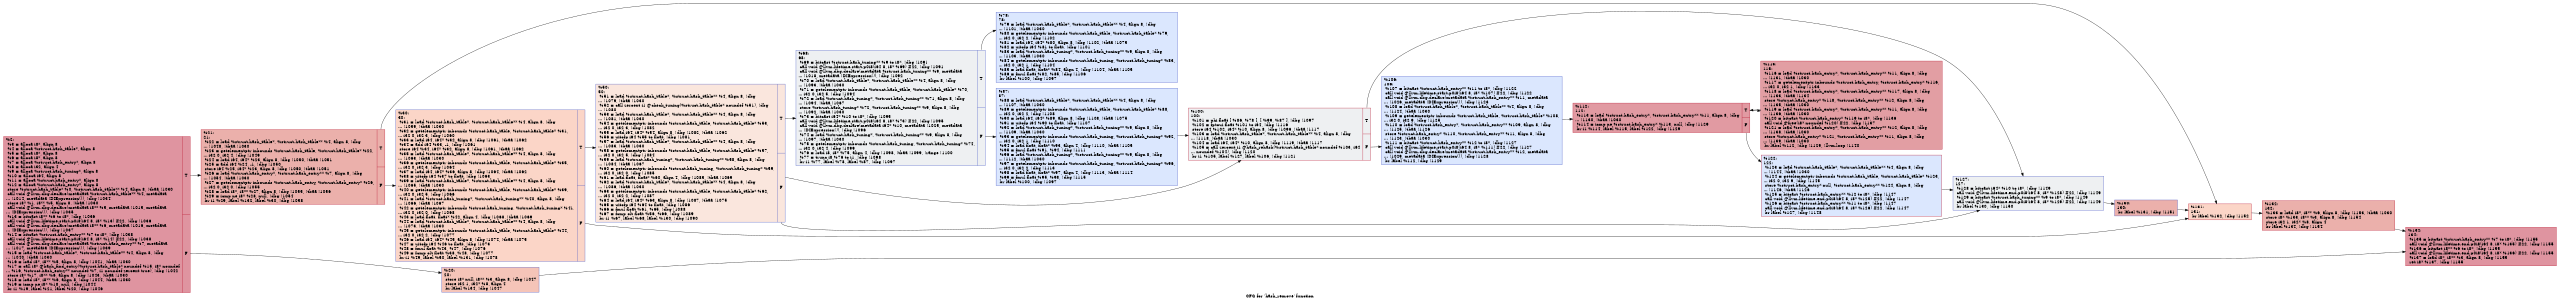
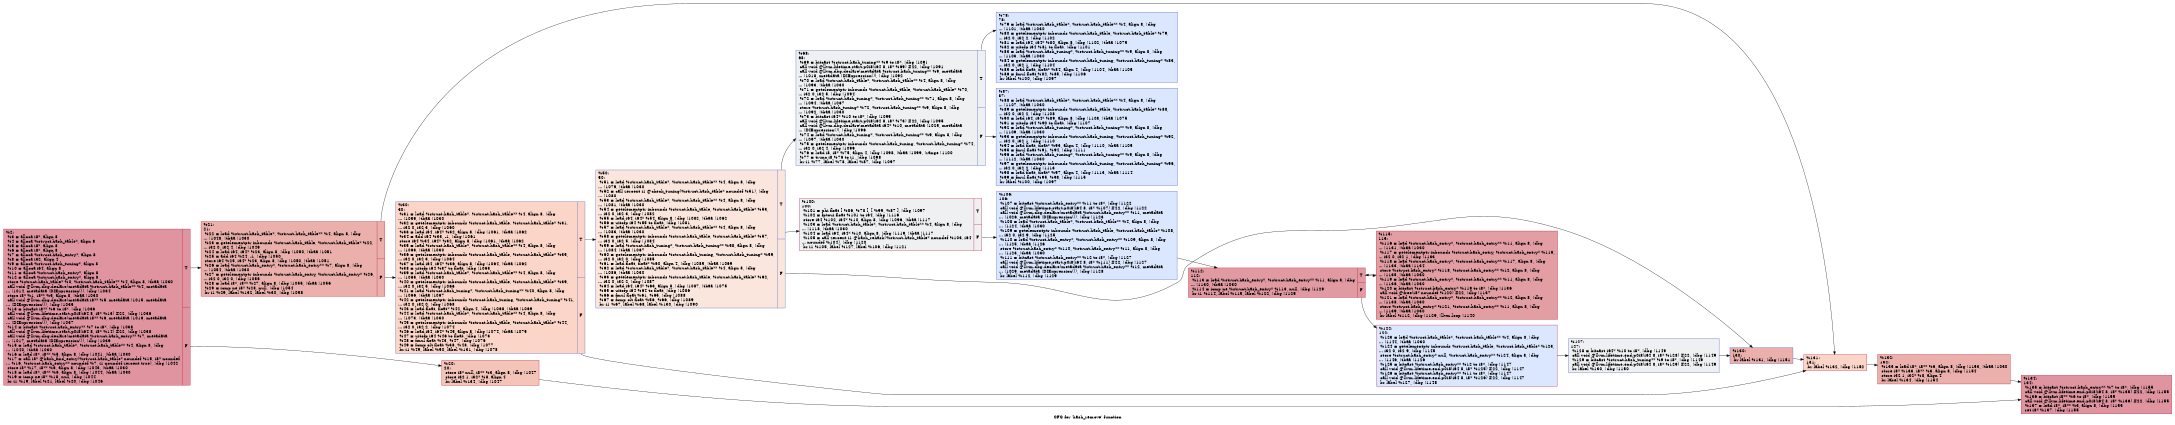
edge "%100:" -> "%127:": removed
edge "%87:" -> "%100:": removed
edge "%50:" -> "%127:": now "%50:" -> "%130:"
node "%30:": text "... i32 0, i32 2, !dbg !1077" -> "... i32 0, i32 2, !dbg !1074"
node "%20:": color #3d50c3ff -> #b70d28ff
